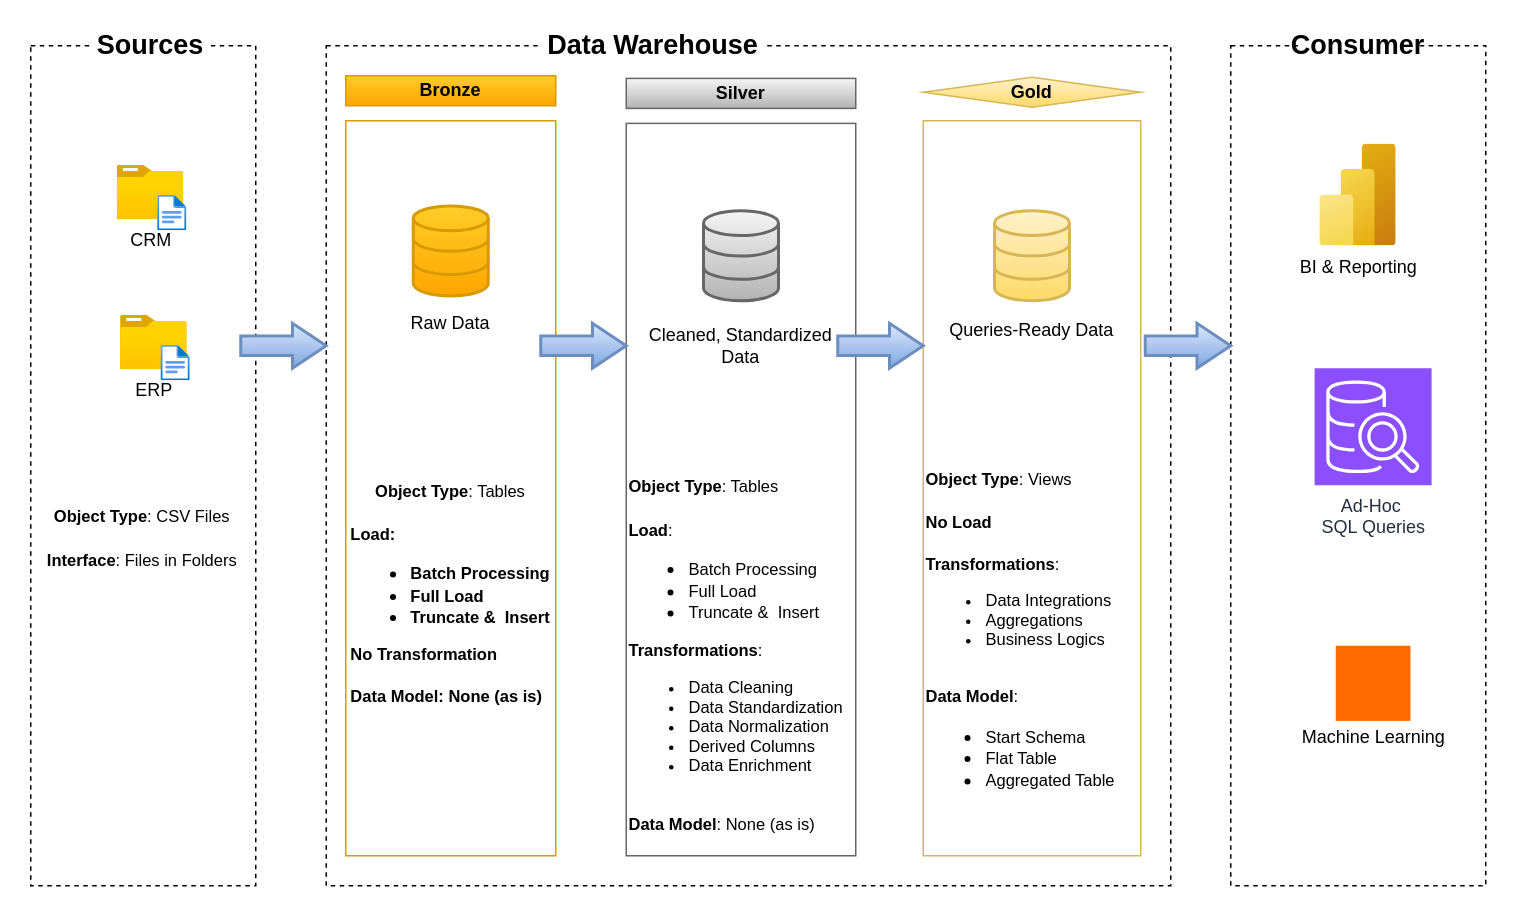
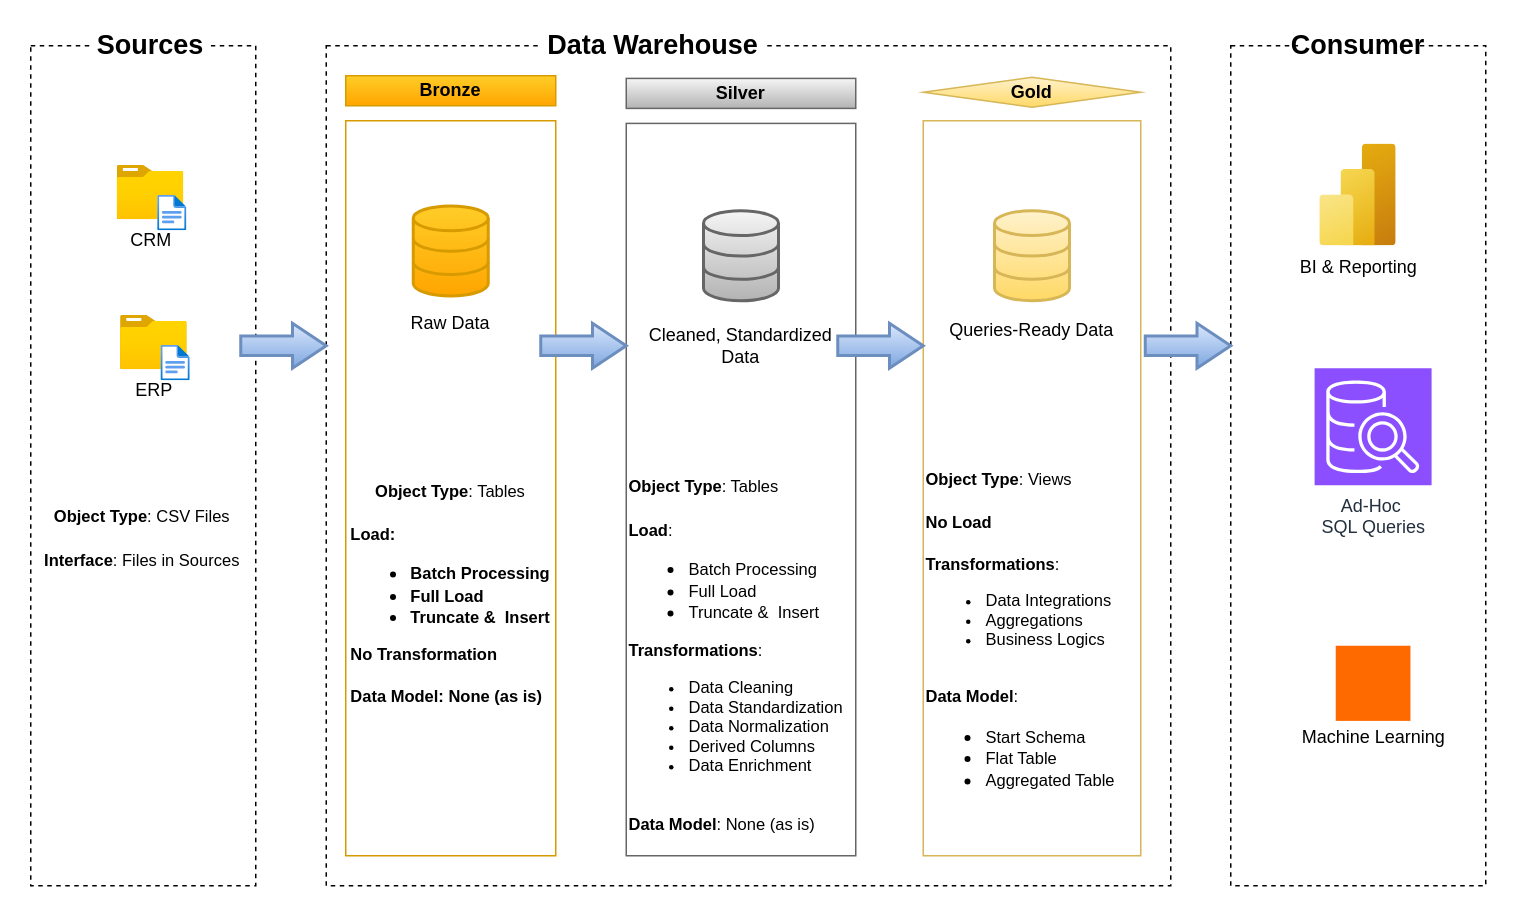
node "Object Type: CSV Files Interface: Files in Folders": label "Object Type: CSV Files Interface: Files in Folders" -> "Object Type: CSV Files Interface: Files in Sources"
